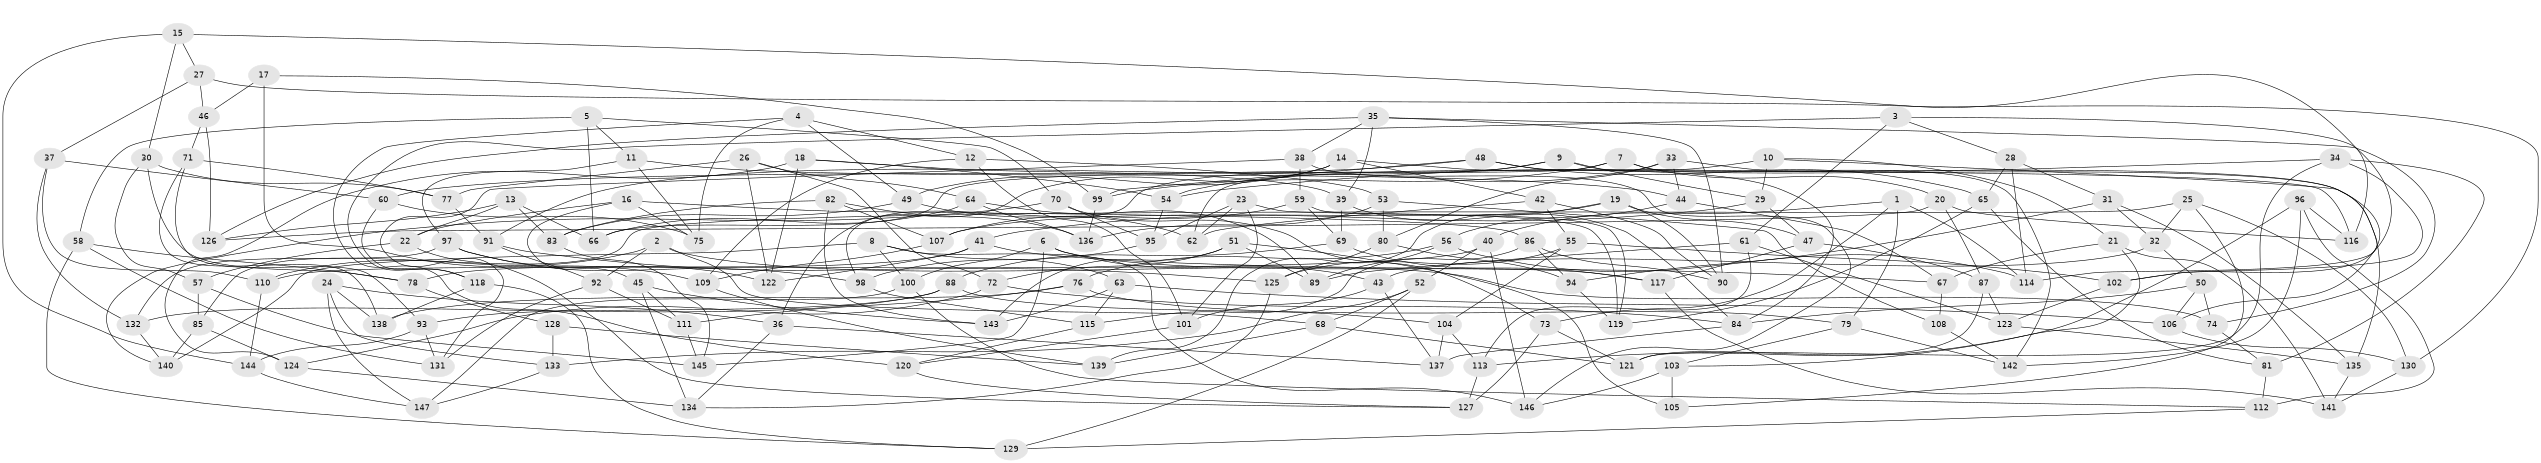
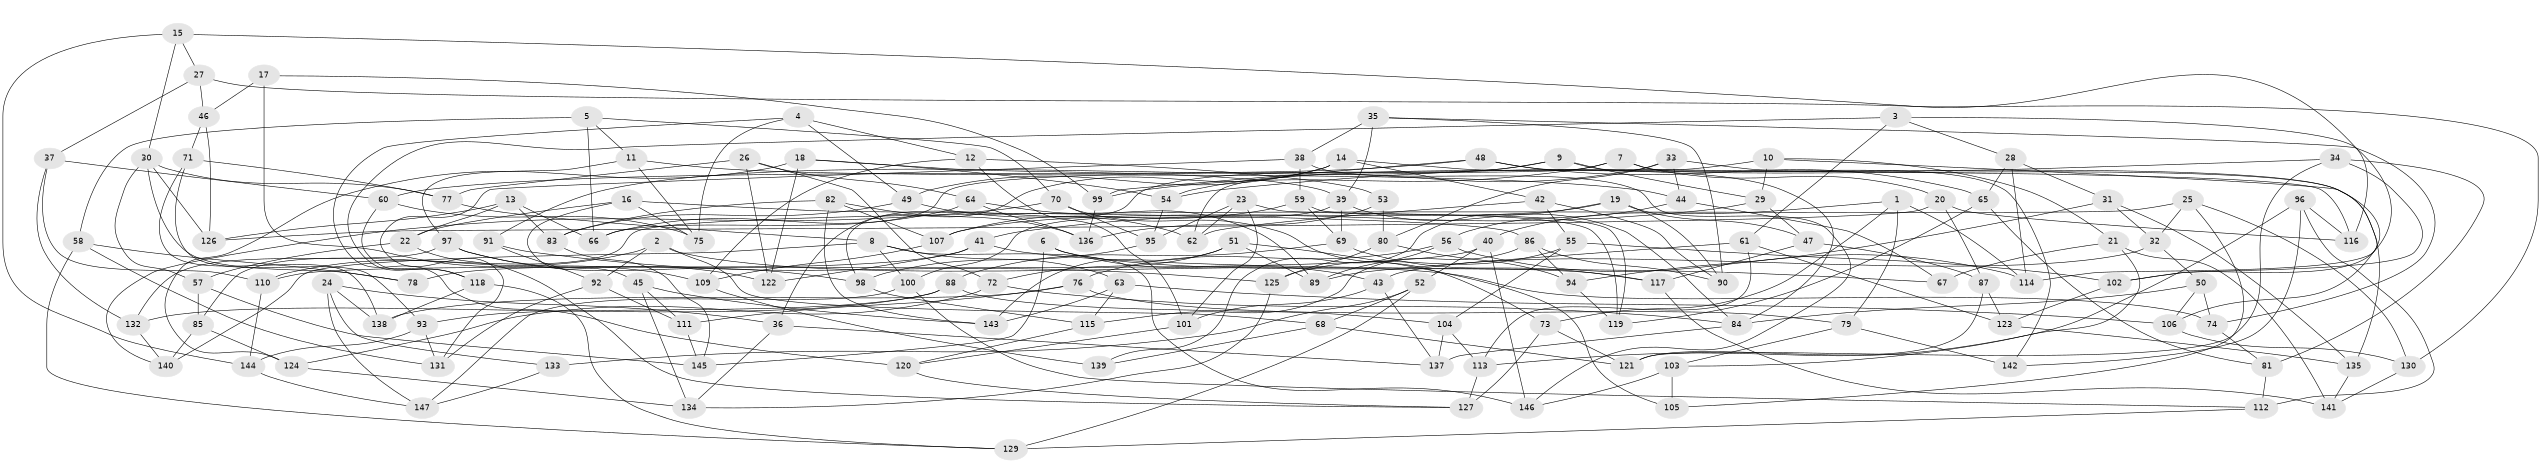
edge "35" -- "126": now "30" -- "126"
edge "77" -- "91": now "77" -- "8"
edge "6" -- "100": now "39" -- "100"
node "128": removed
node "108": removed
